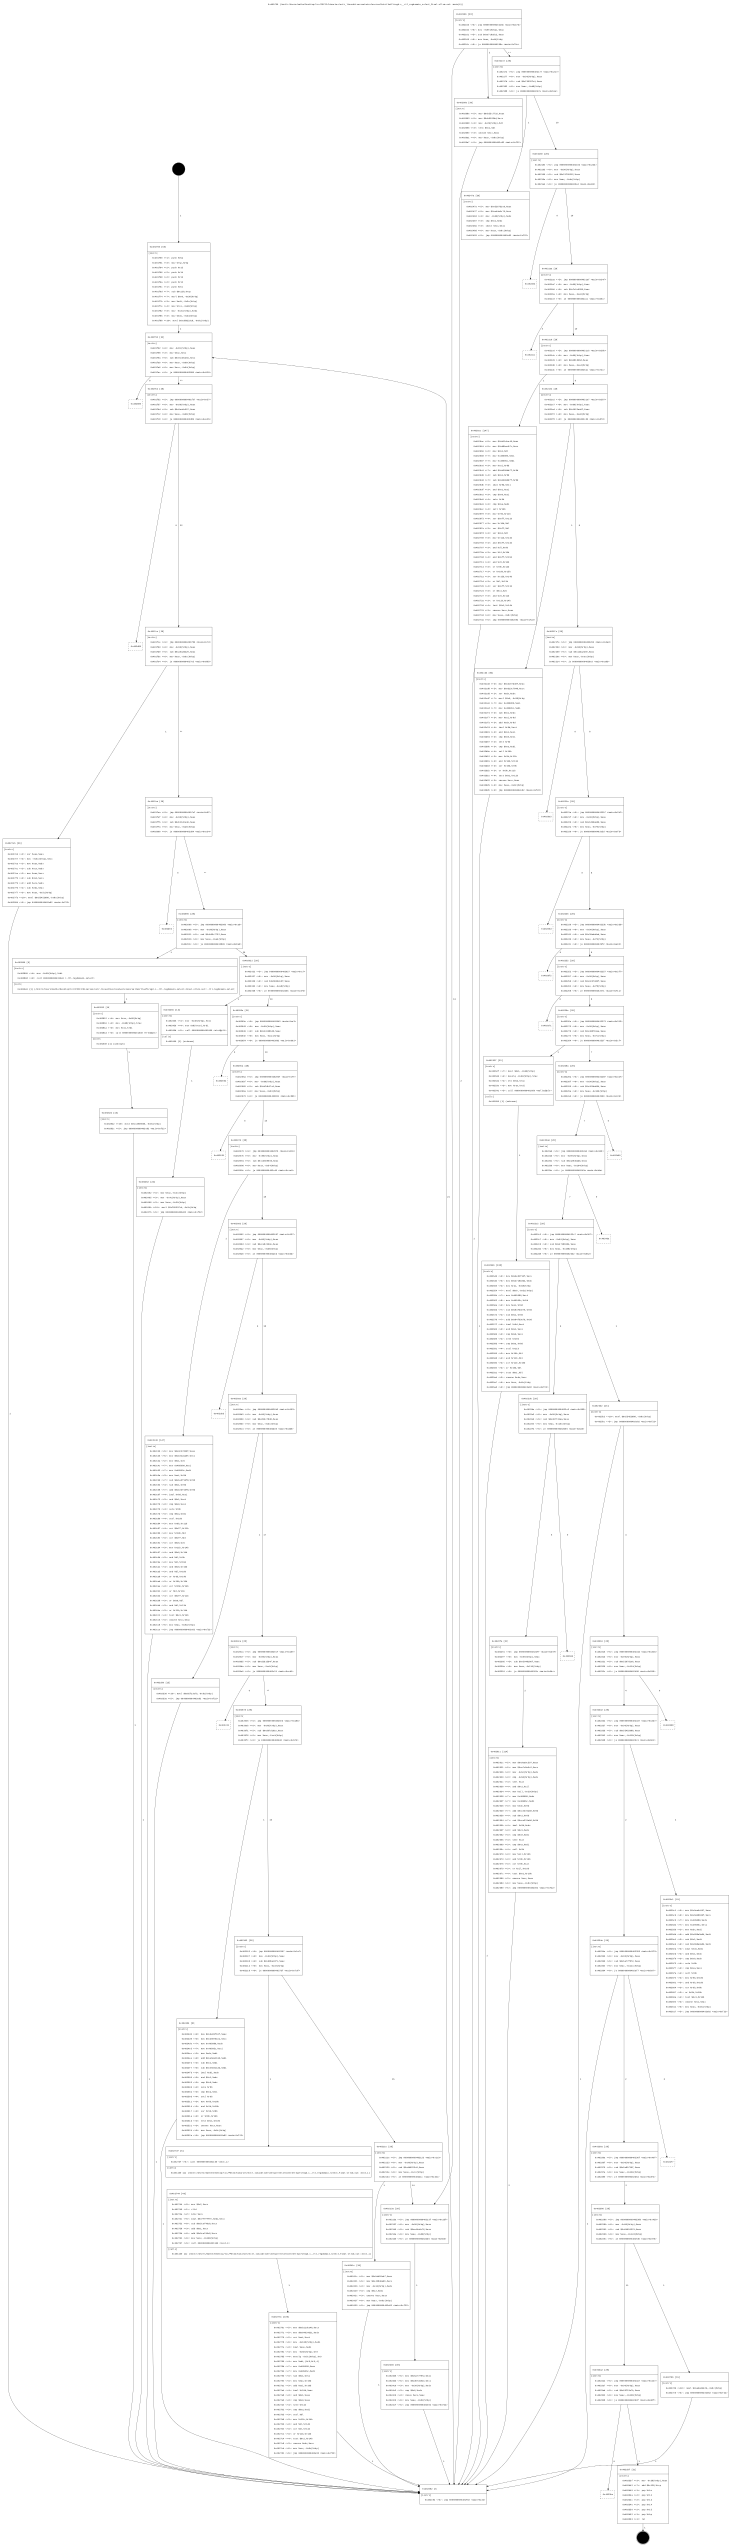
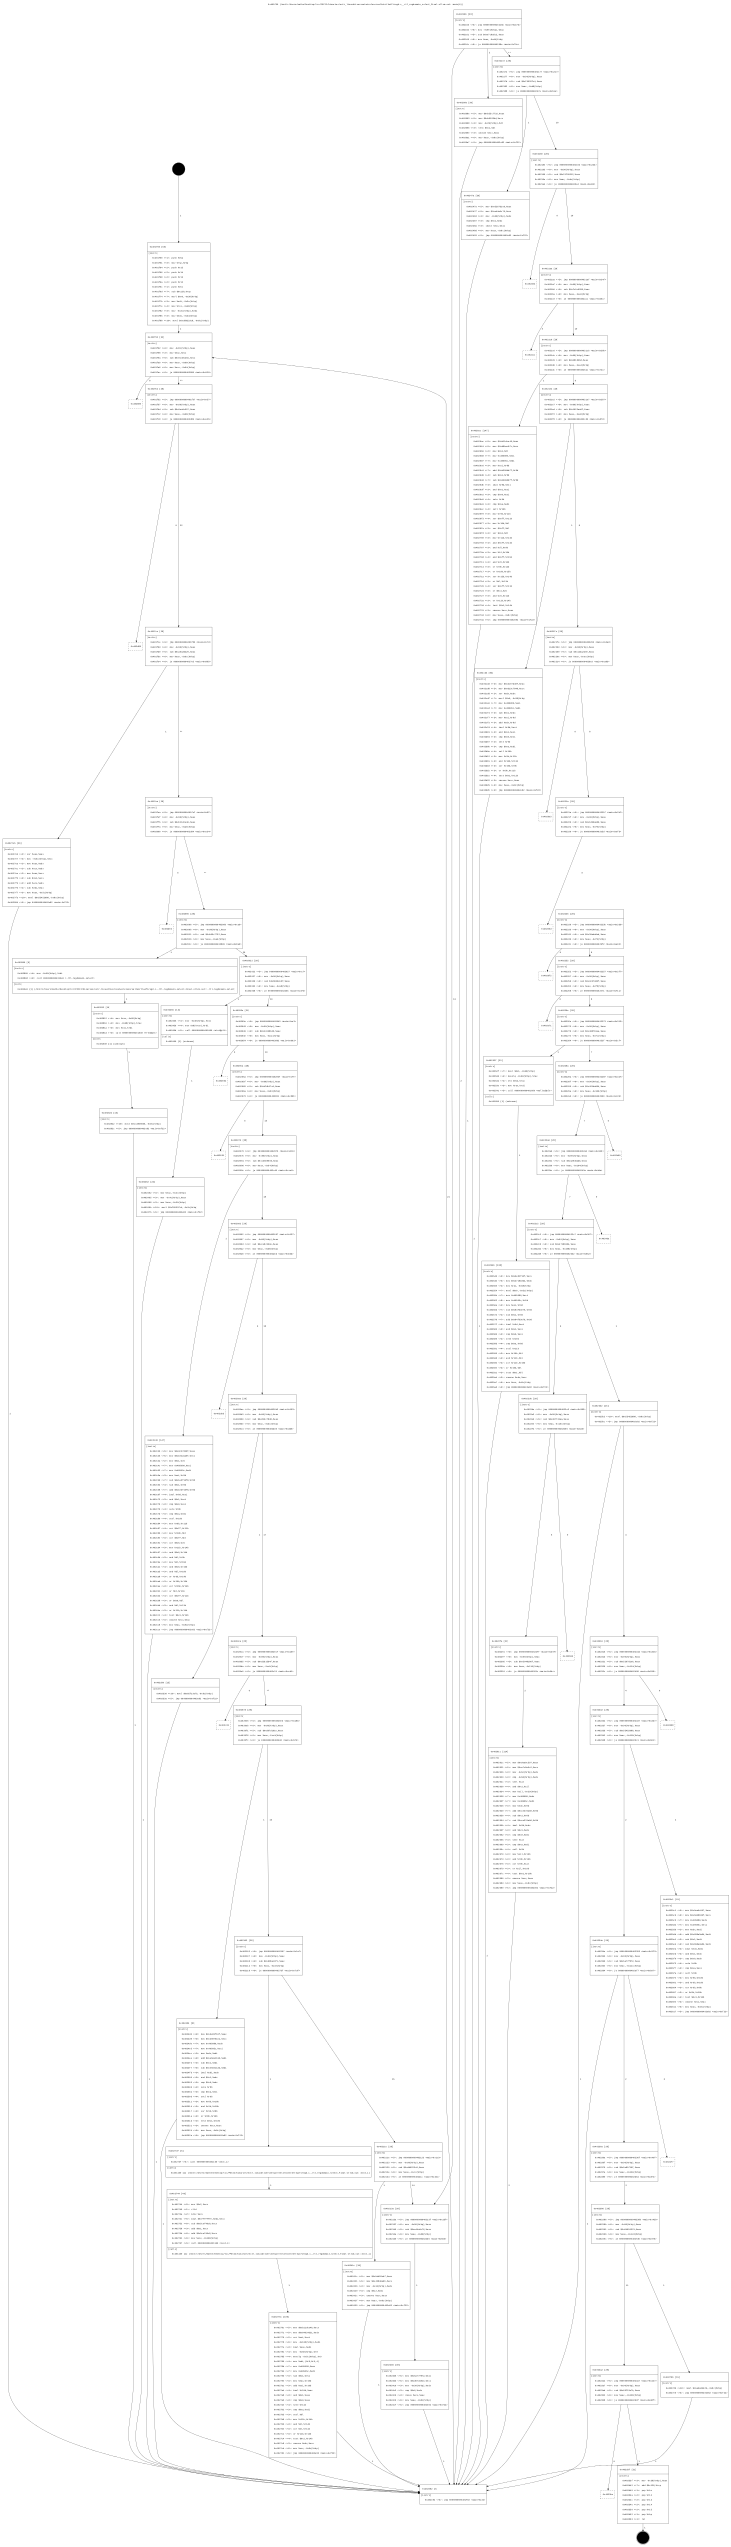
edge "0x40221a [28]" -> "0x402236 [28]": removed, label "8"
edge "0x40247a [30]" -> "0x402e82 [5]": added, label "1"
edge "0x40273f [5]" -> "0x402744 [40]": added, label "1"
